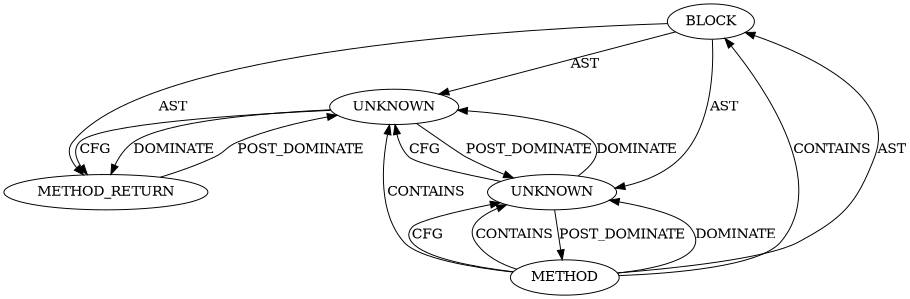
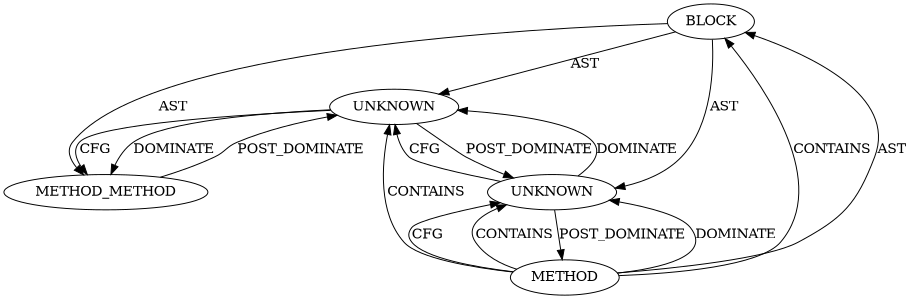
node "METHOD_RETURN": label "METHOD_RETURN" -> "METHOD_METHOD"
